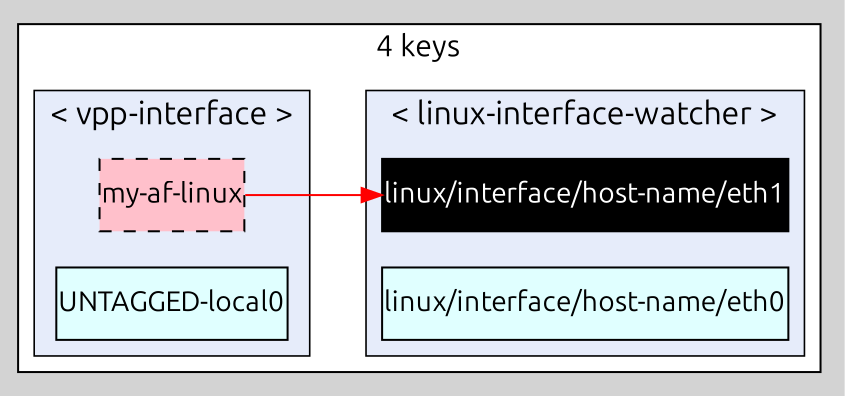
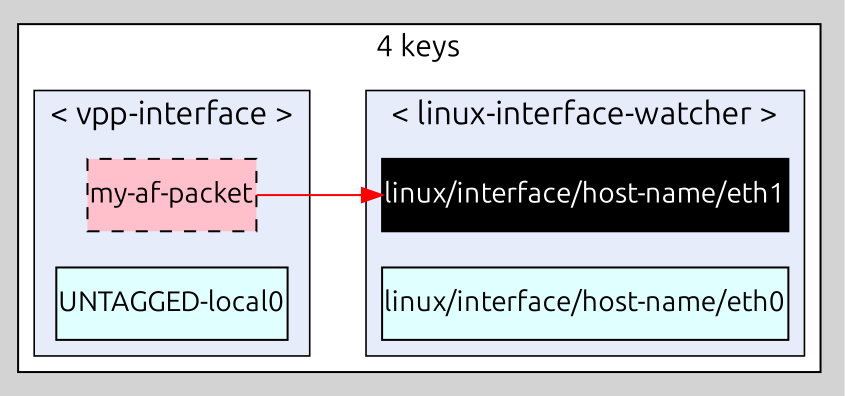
node "my-af-linux": label "my-af-linux" -> "my-af-packet"
